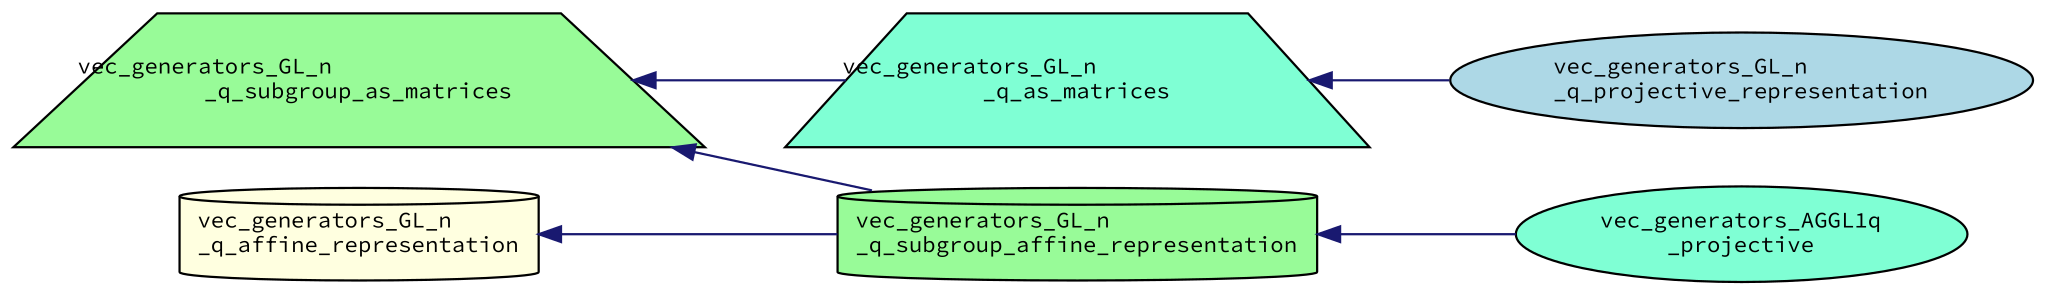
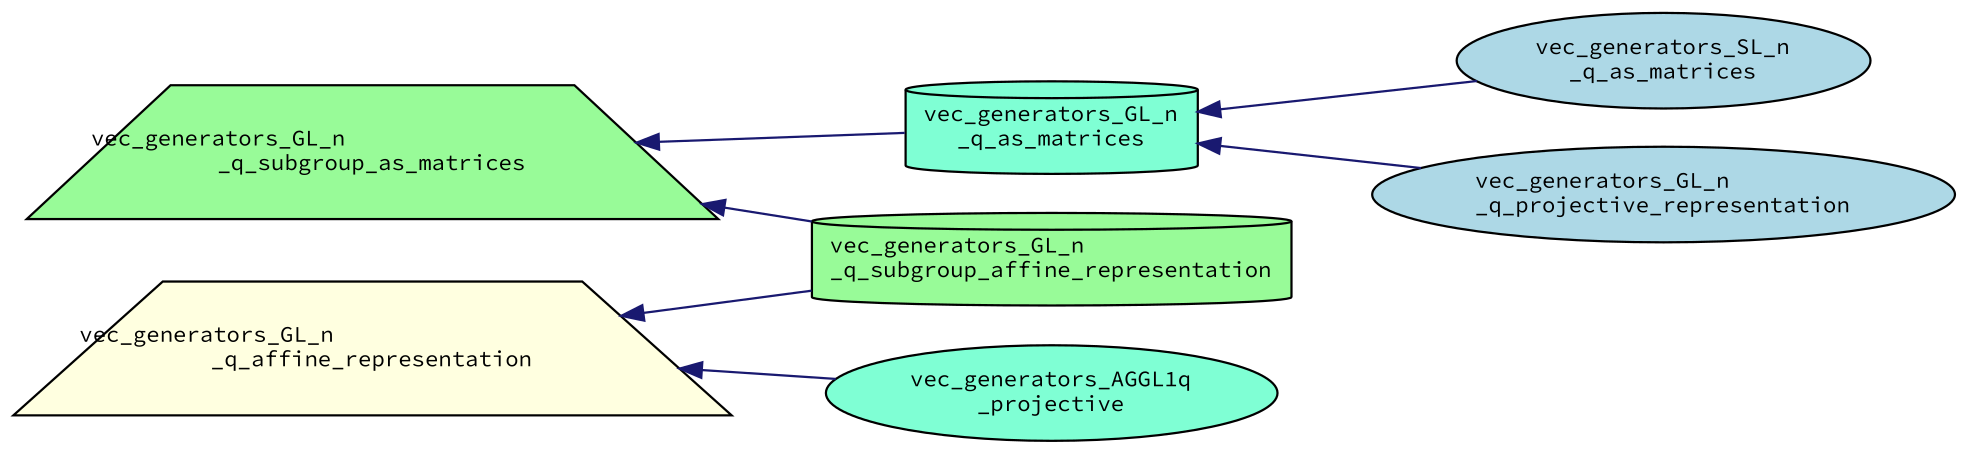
node "vec_generators_SL_n _q_as_matrices": added
node "vec_generators_GL_n _q_as_matrices": shape trapezium -> cylinder
node "vec_generators_GL_n _q_affine_representation": shape cylinder -> trapezium
edge "vec_generators_AGGL1q _projective" -> "vec_generators_GL_n _q_subgroup_affine_representation": now "vec_generators_AGGL1q _projective" -> "vec_generators_GL_n _q_affine_representation"
